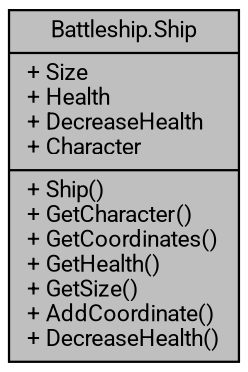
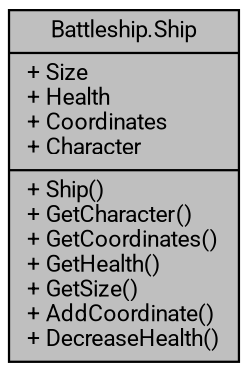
node "Battleship.Ship": text "+ DecreaseHealth" -> "+ Coordinates"
